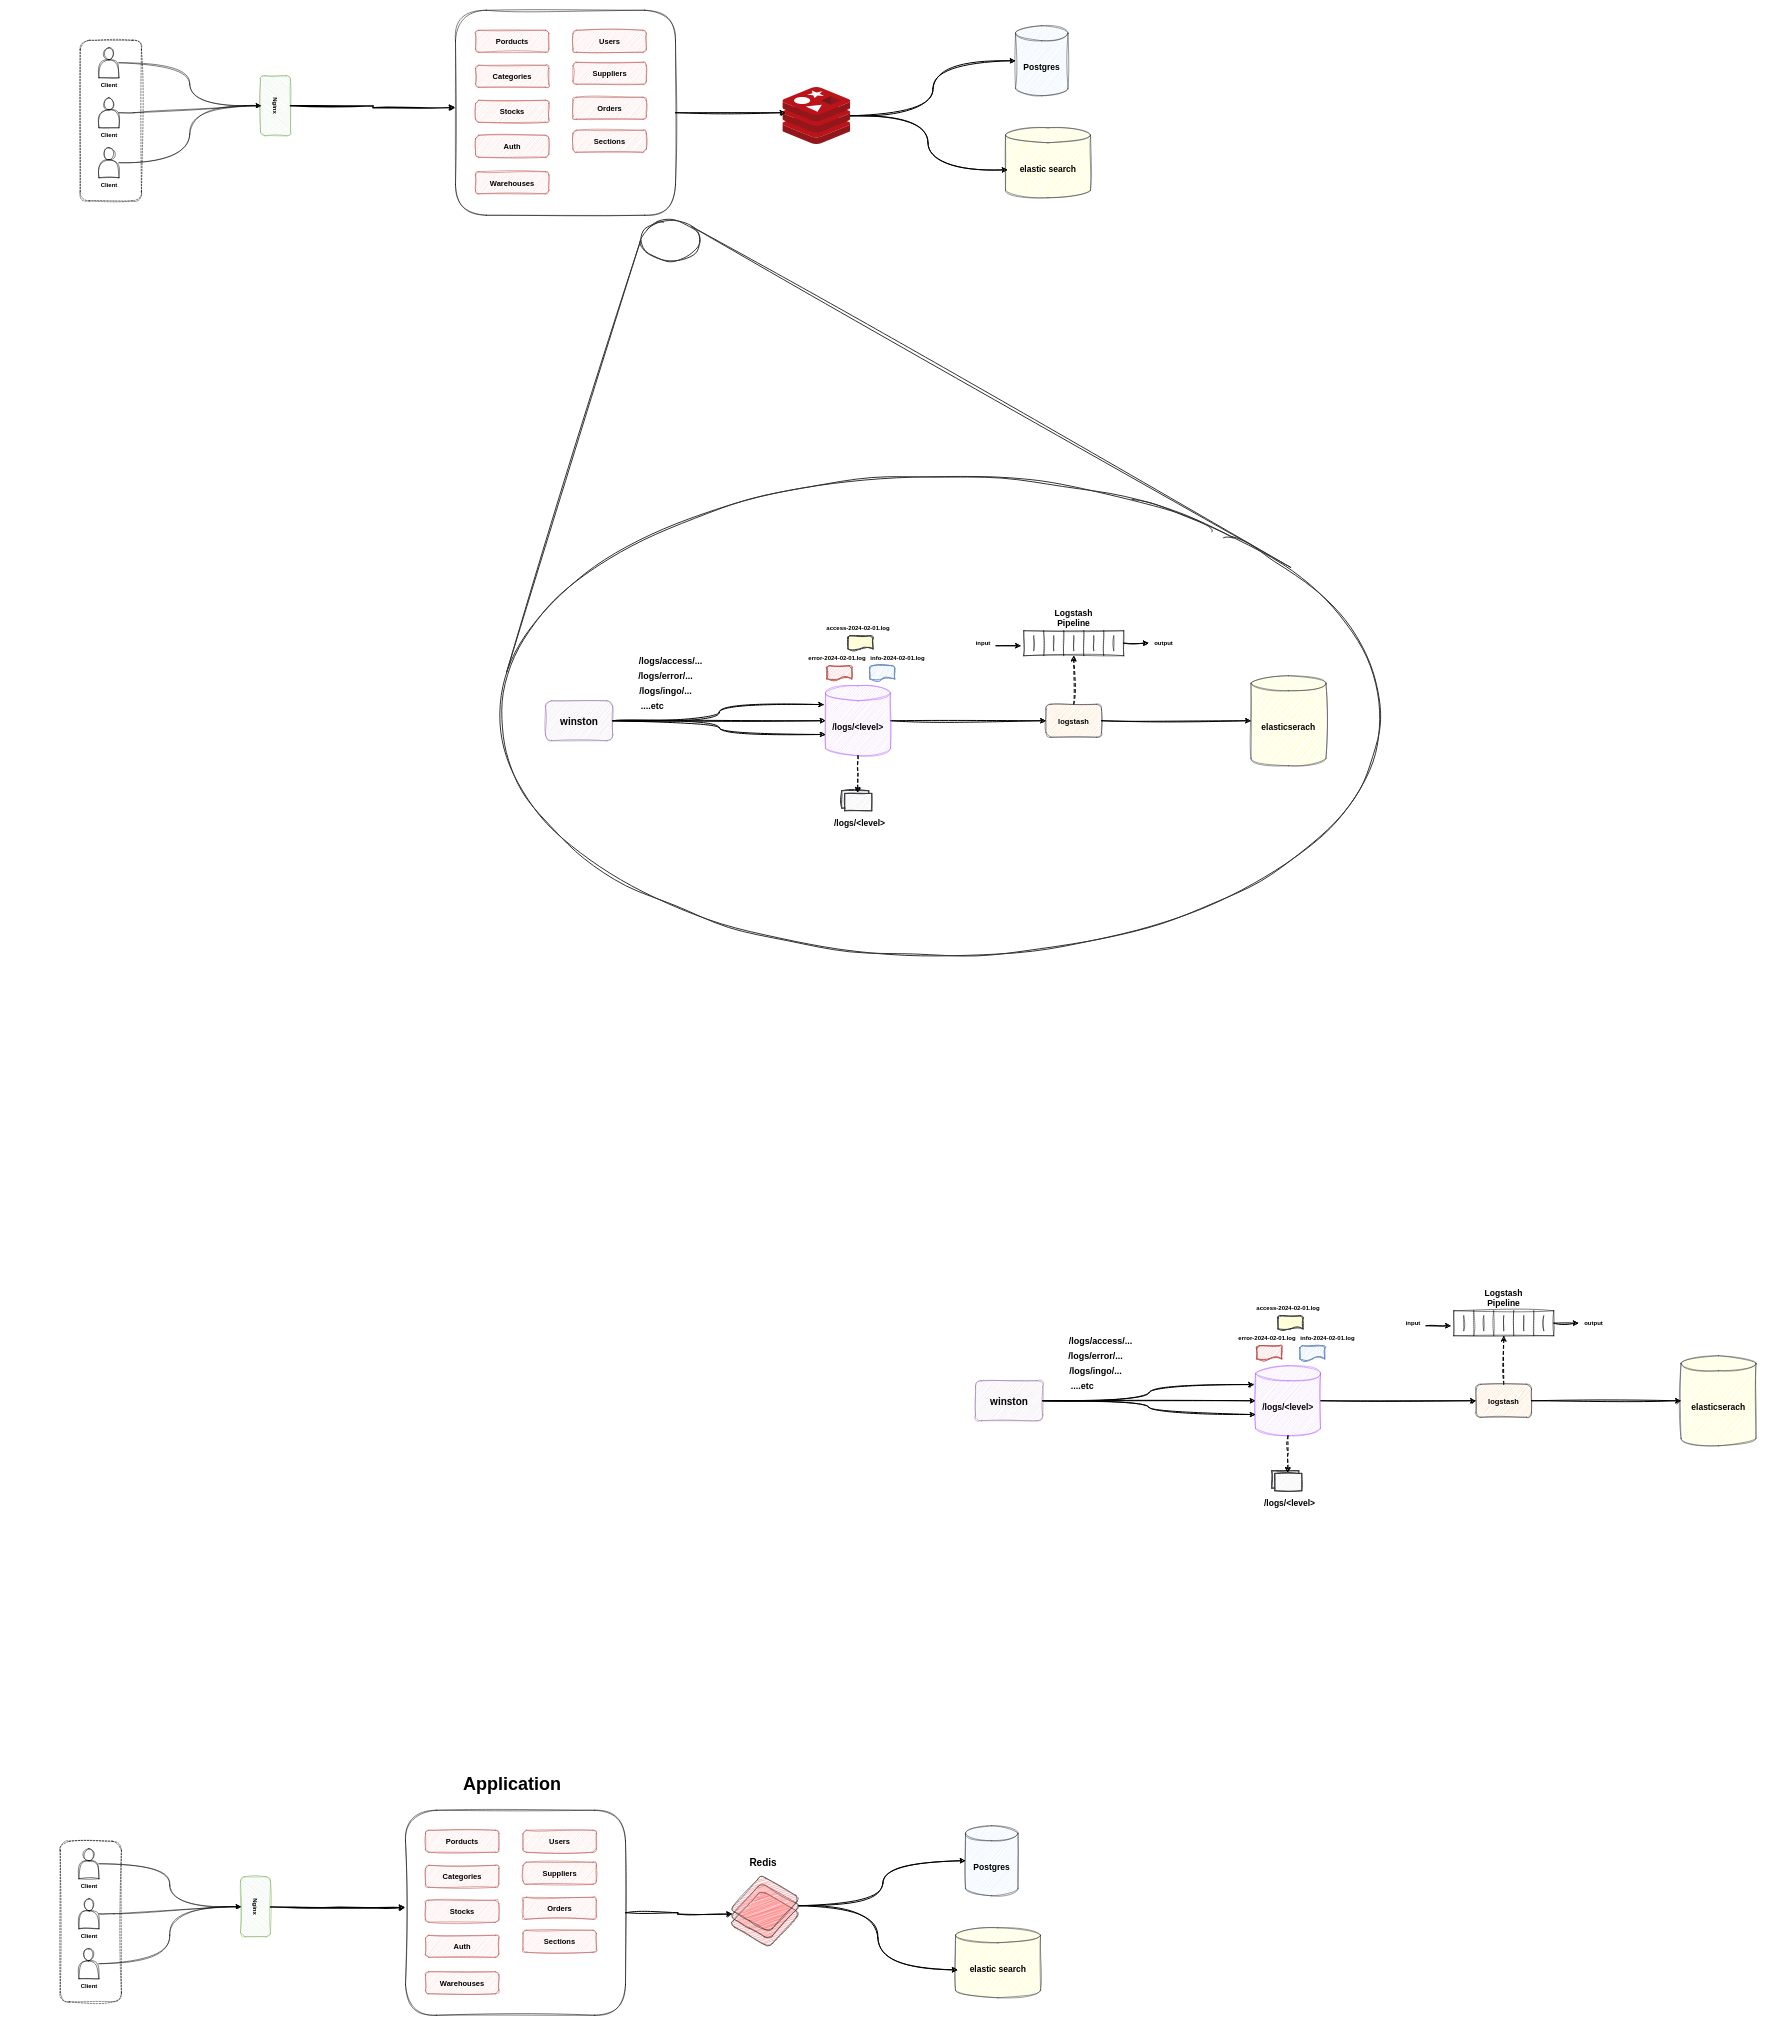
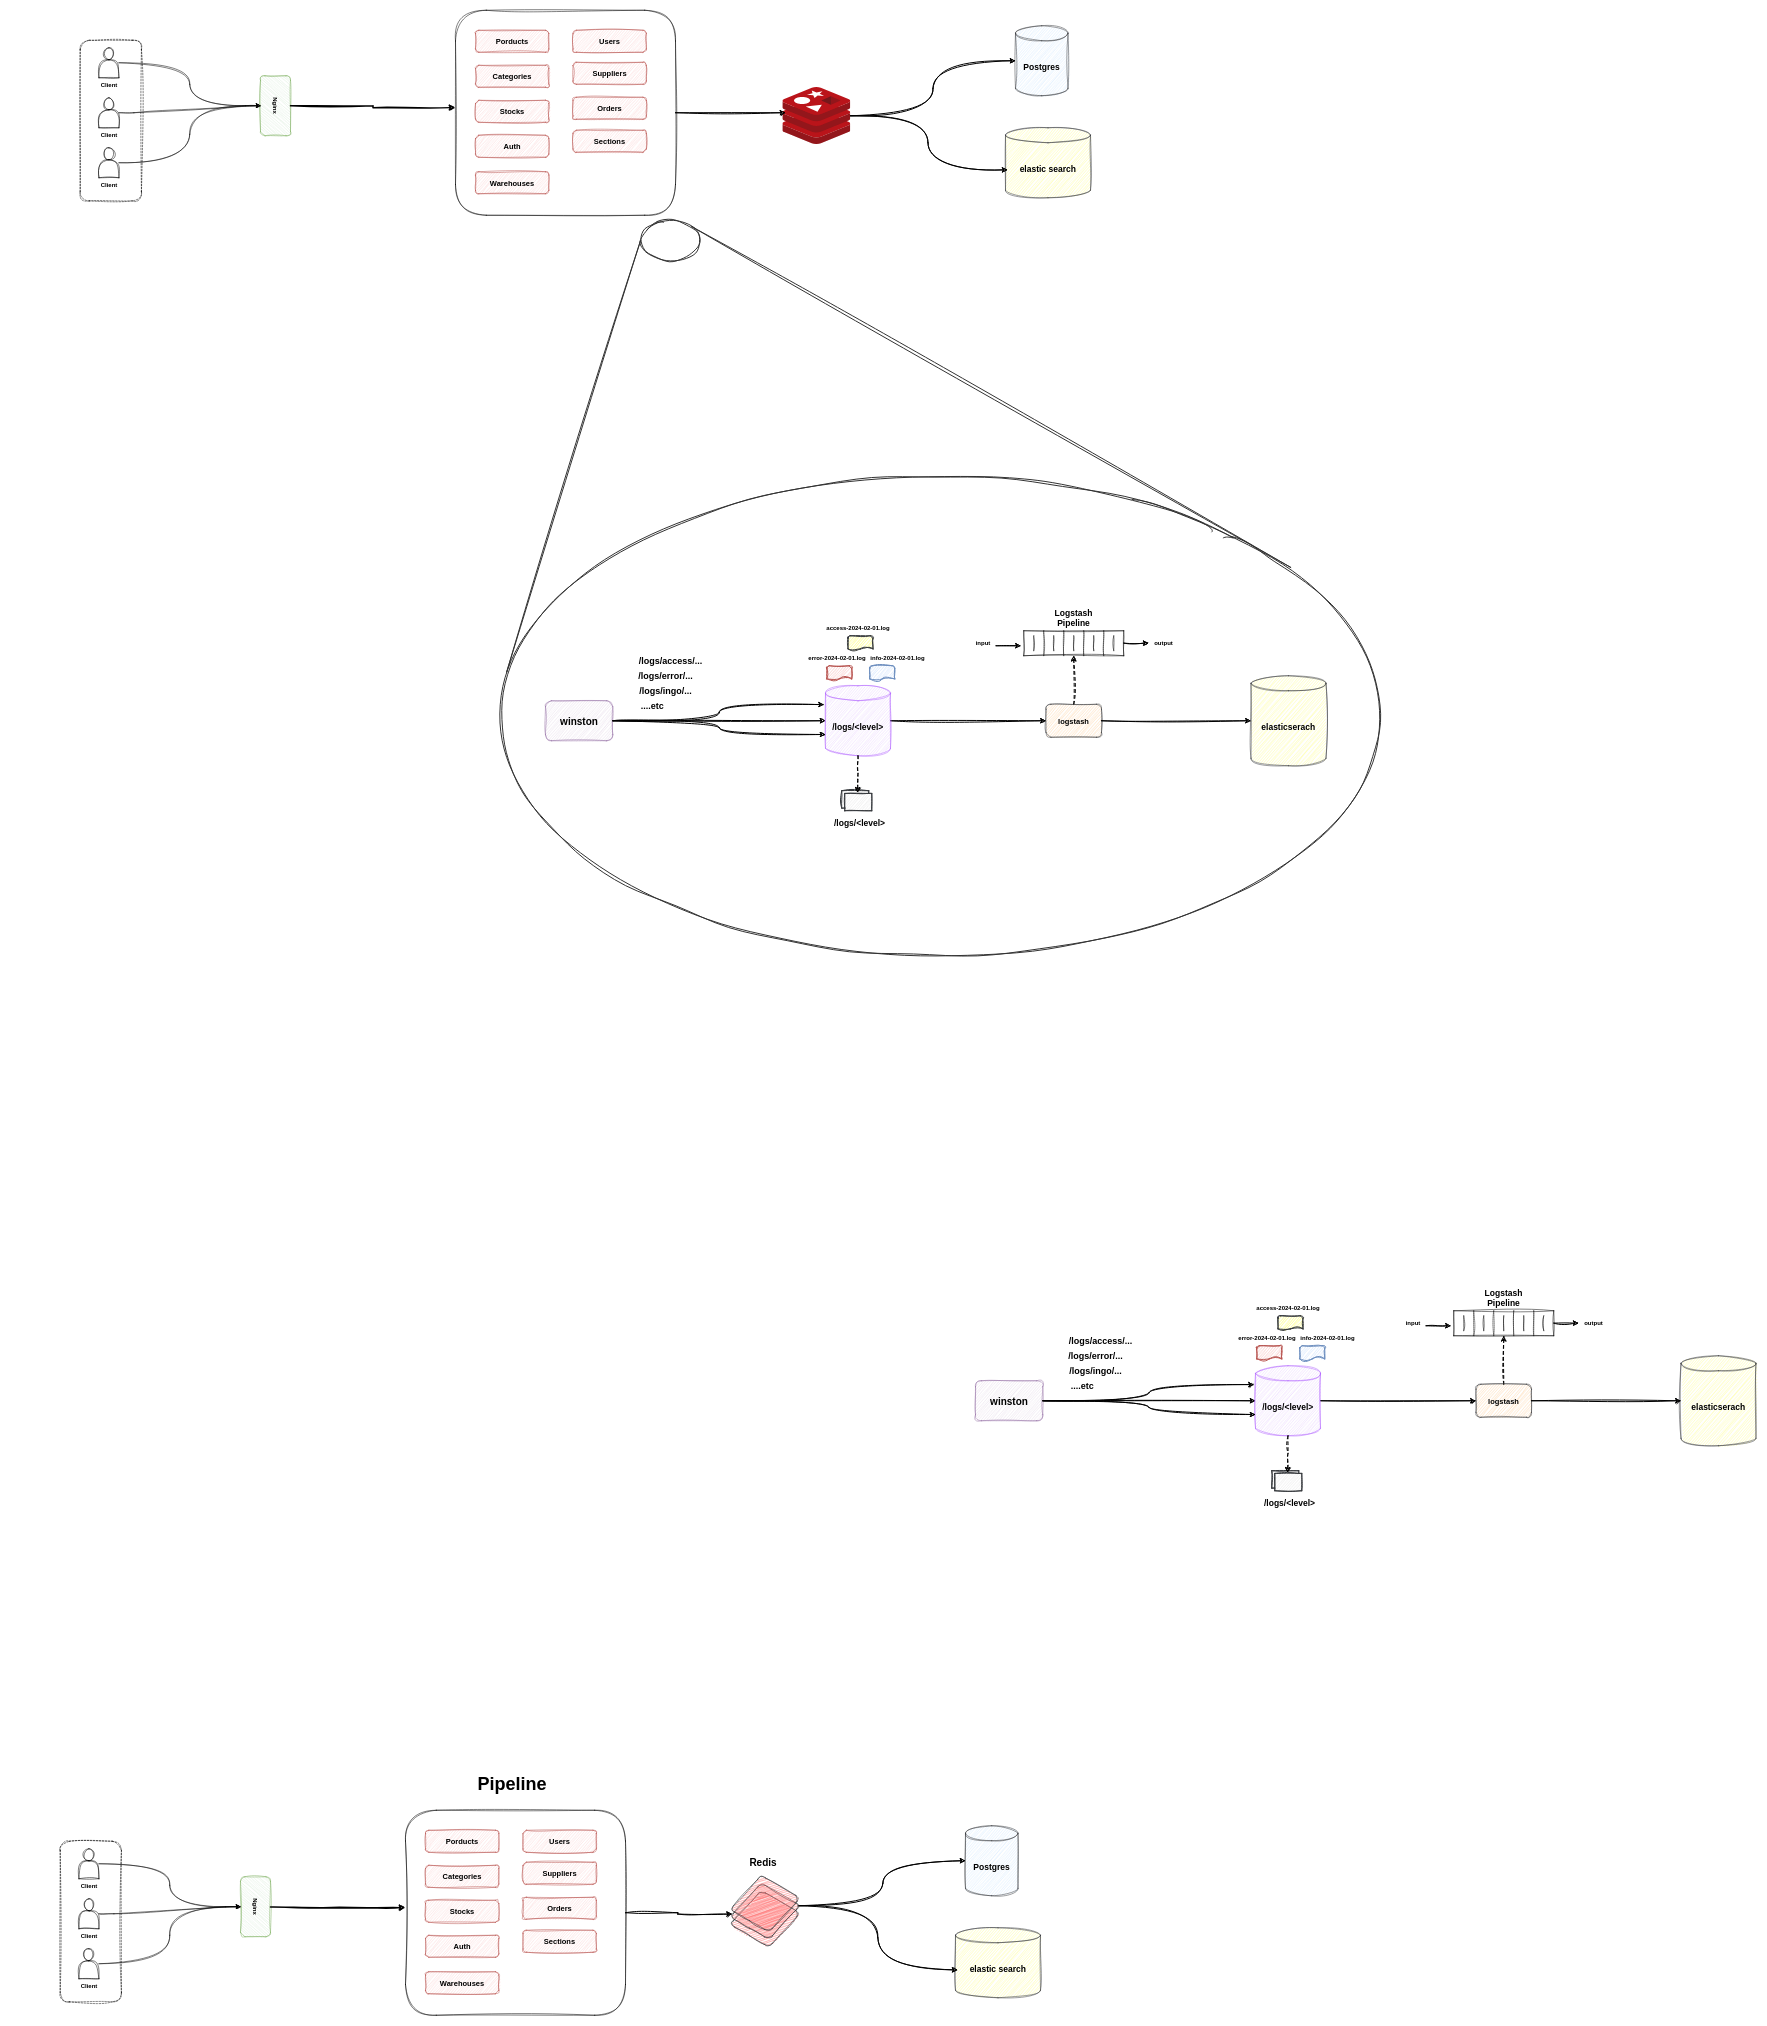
node "Application": label "Application" -> "Pipeline"
